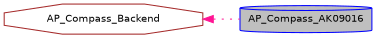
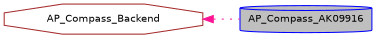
node "AP_Compass_AK09016": label "AP_Compass_AK09016" -> "AP_Compass_AK09916"
